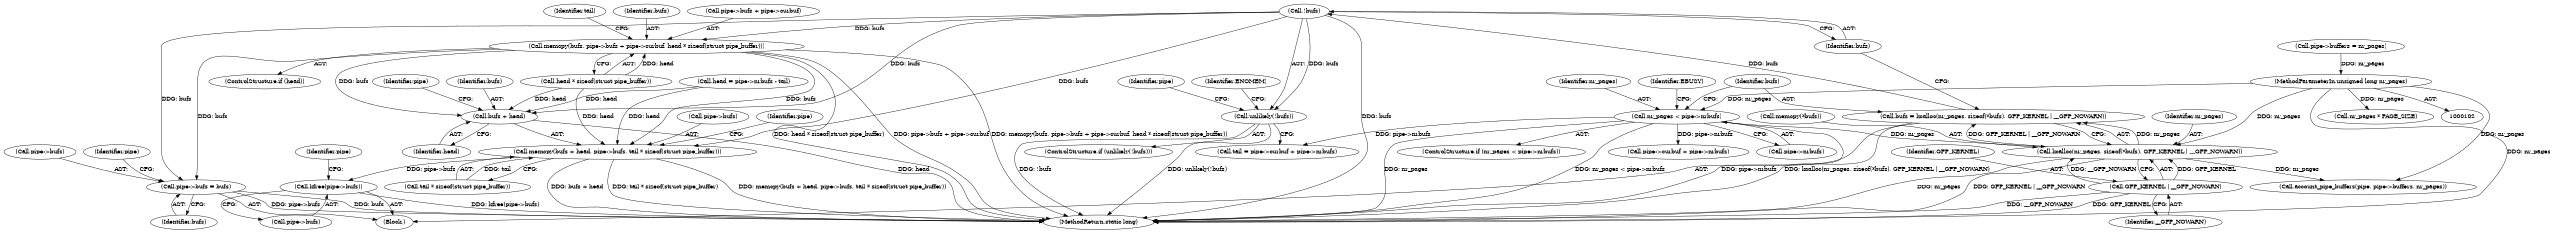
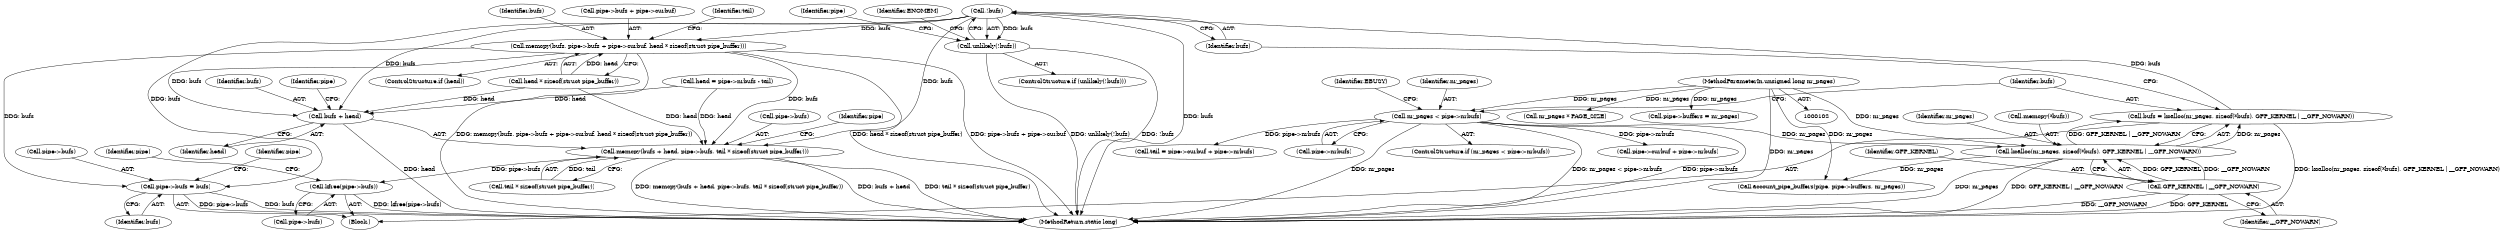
edge "(Call,pipe->buffers = nr_pages)" -> "(MethodParameterIn,unsigned long nr_pages)": reversed
edge "(Call,unlikely(!bufs))" -> "(Call,tail = pipe->curbuf + pipe->nrbufs)": now "(Call,unlikely(!bufs))" -> "(Call,!bufs)"
